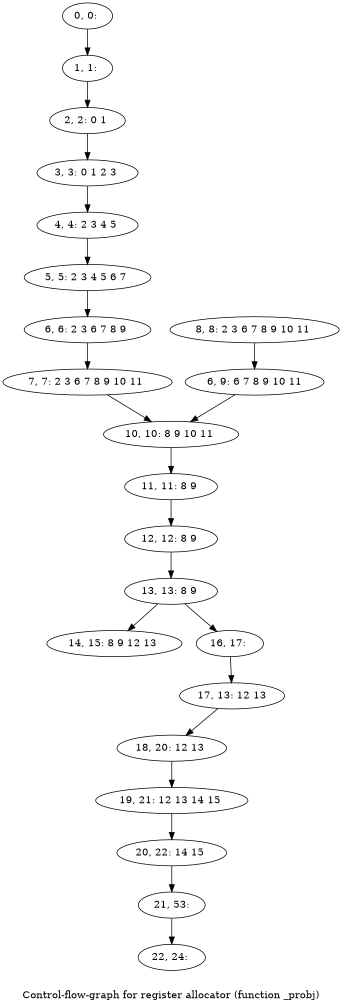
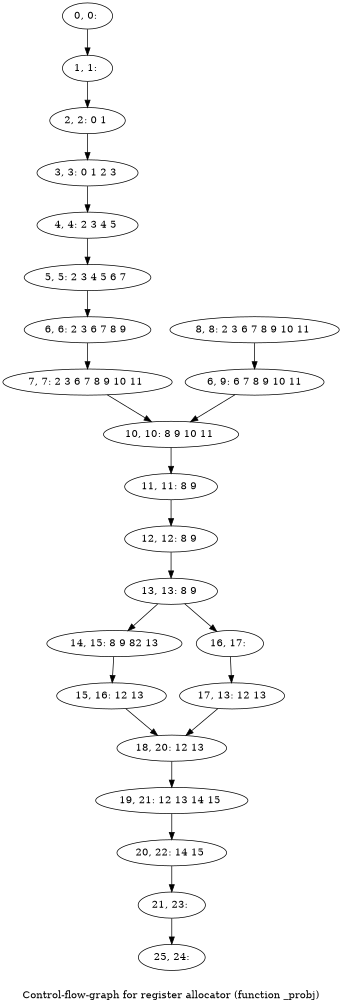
node "14, 15: 8 9 12 13": label "14, 15: 8 9 12 13" -> "14, 15: 8 9 82 13"
node "15, 16: 12 13": added
node "21, 53:": label "21, 53:" -> "21, 23:"
node "22, 24:": label "22, 24:" -> "25, 24:"
